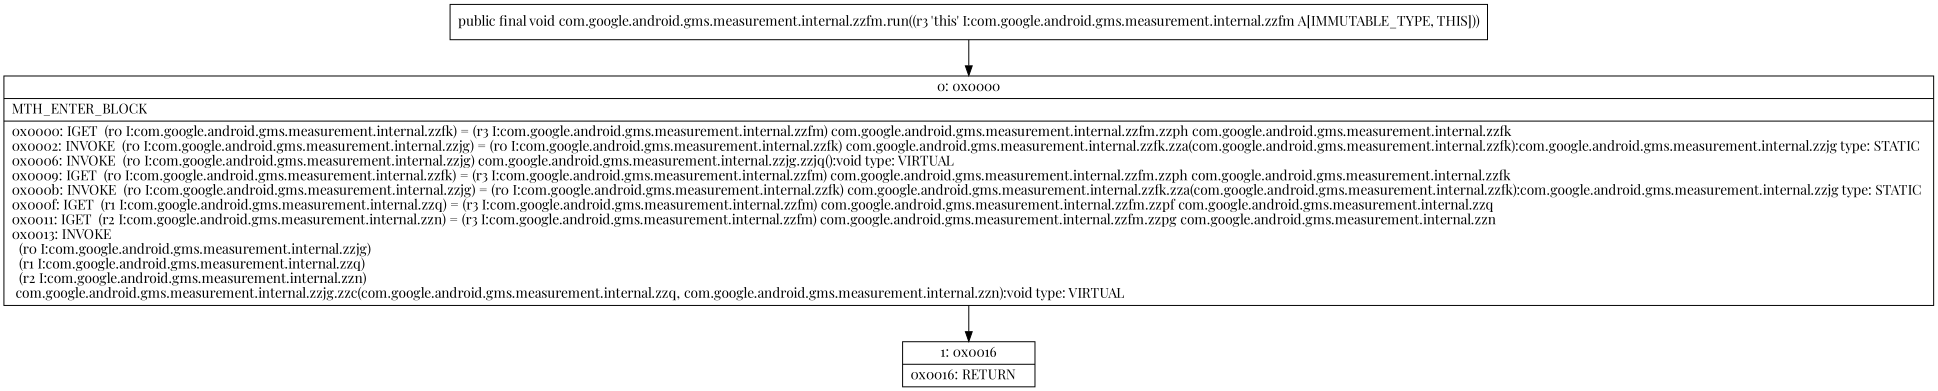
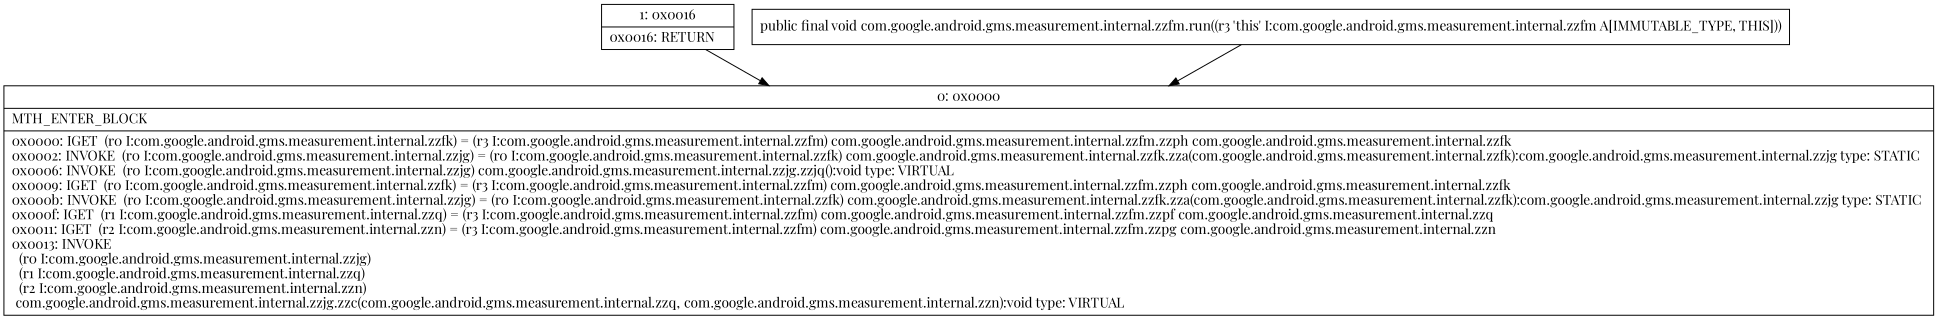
edge "0: 0x0000" -> "1: 0x0016": reversed
